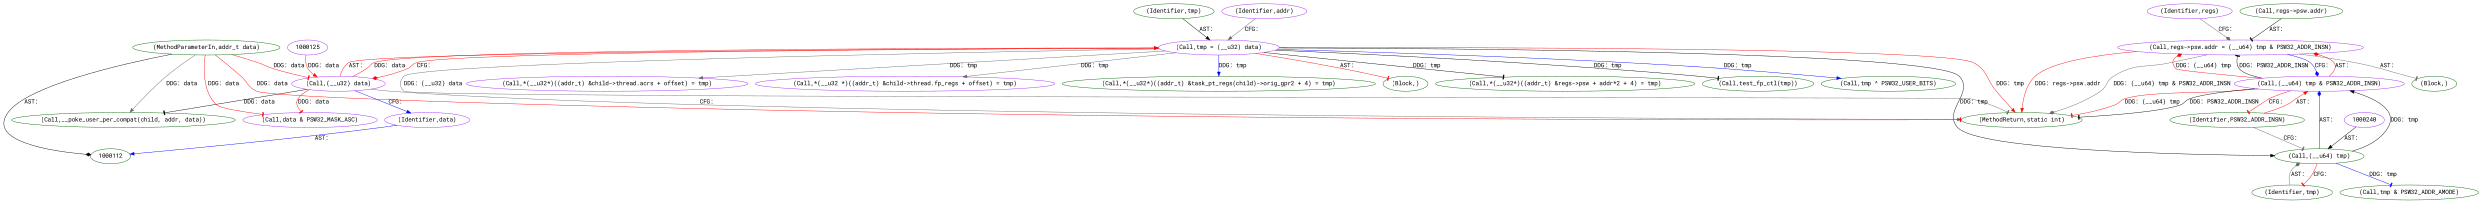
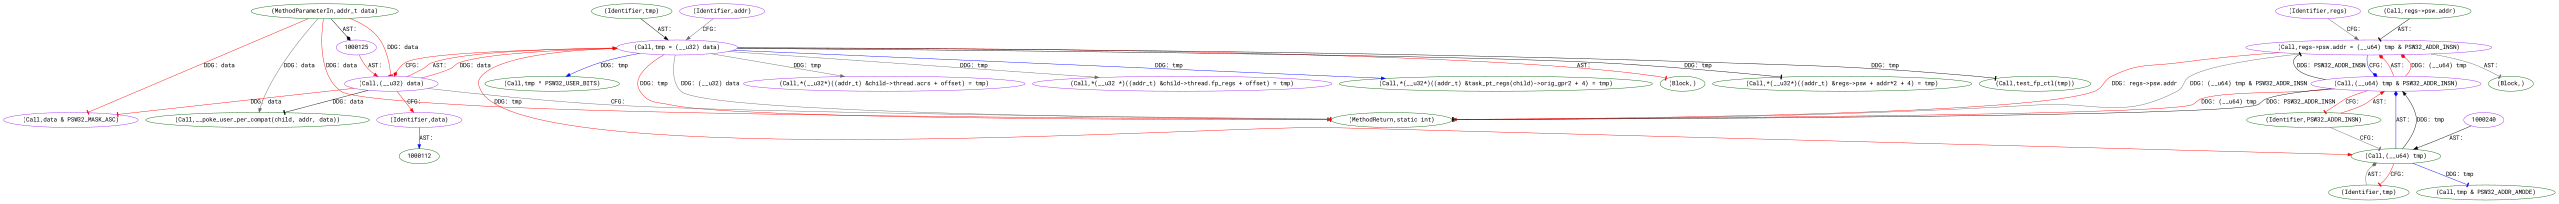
edge "(Identifier,regs)" -> "(Call,regs->psw.addr = (__u64) tmp & PSW32_ADDR_INSN)": arrowhead diamond -> normal
edge "(Call,tmp = (__u32) data)" -> "(Call,(__u64) tmp)": color black -> red
edge "1000125" -> "(Call,(__u32) data)": label "DDG: data" -> "AST: "
edge "(MethodParameterIn,addr_t data)" -> "1000112": now "(MethodParameterIn,addr_t data)" -> "1000125"
edge "(Call,(__u32) data)" -> "(Identifier,data)": color blue -> red
